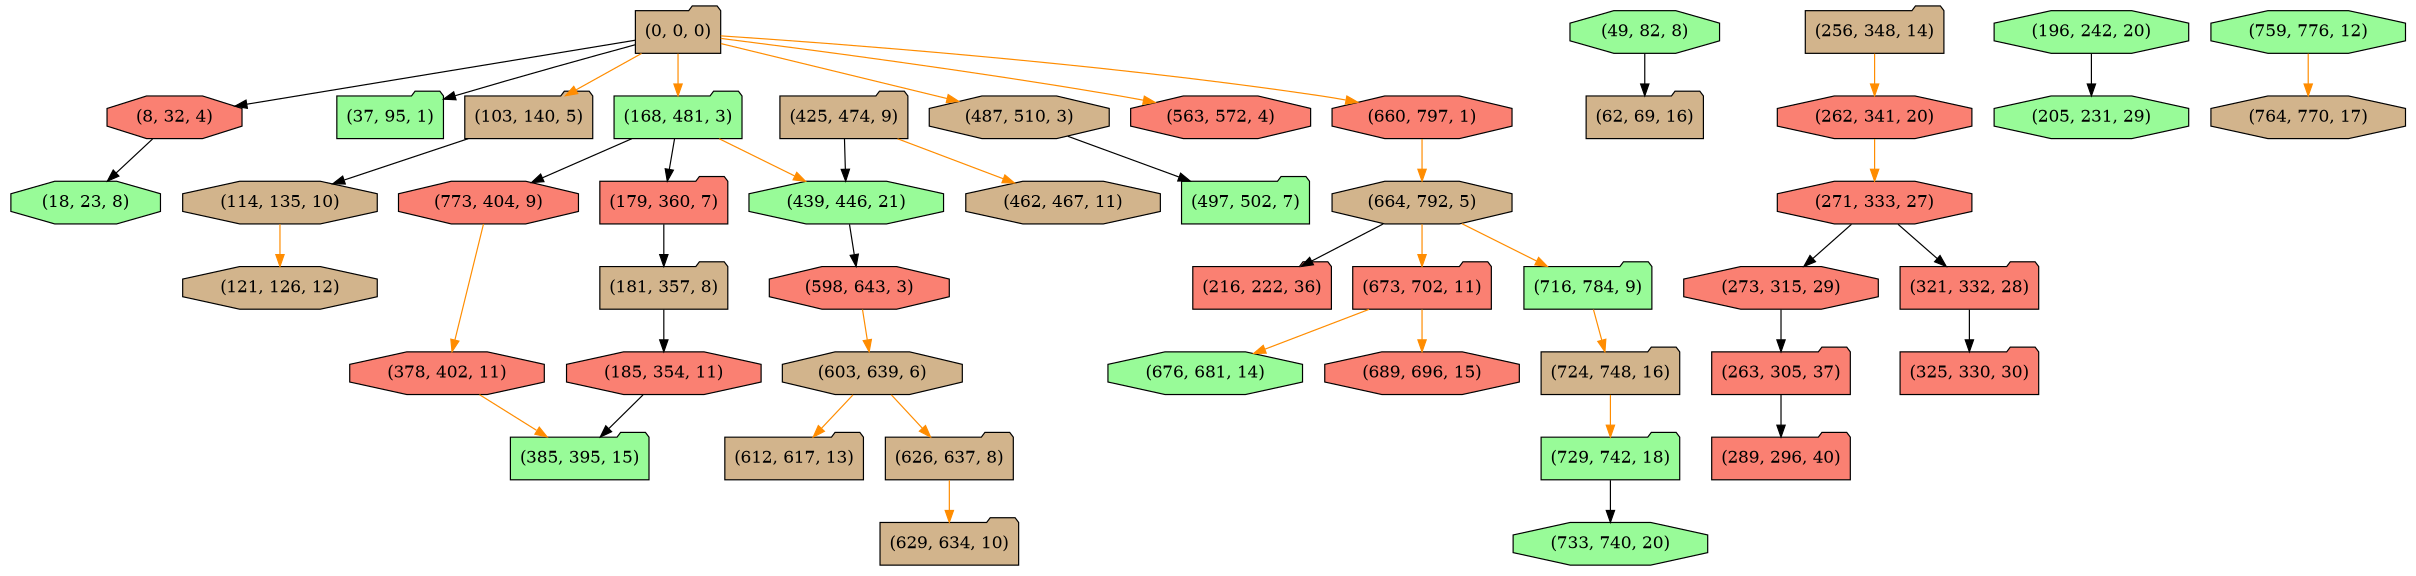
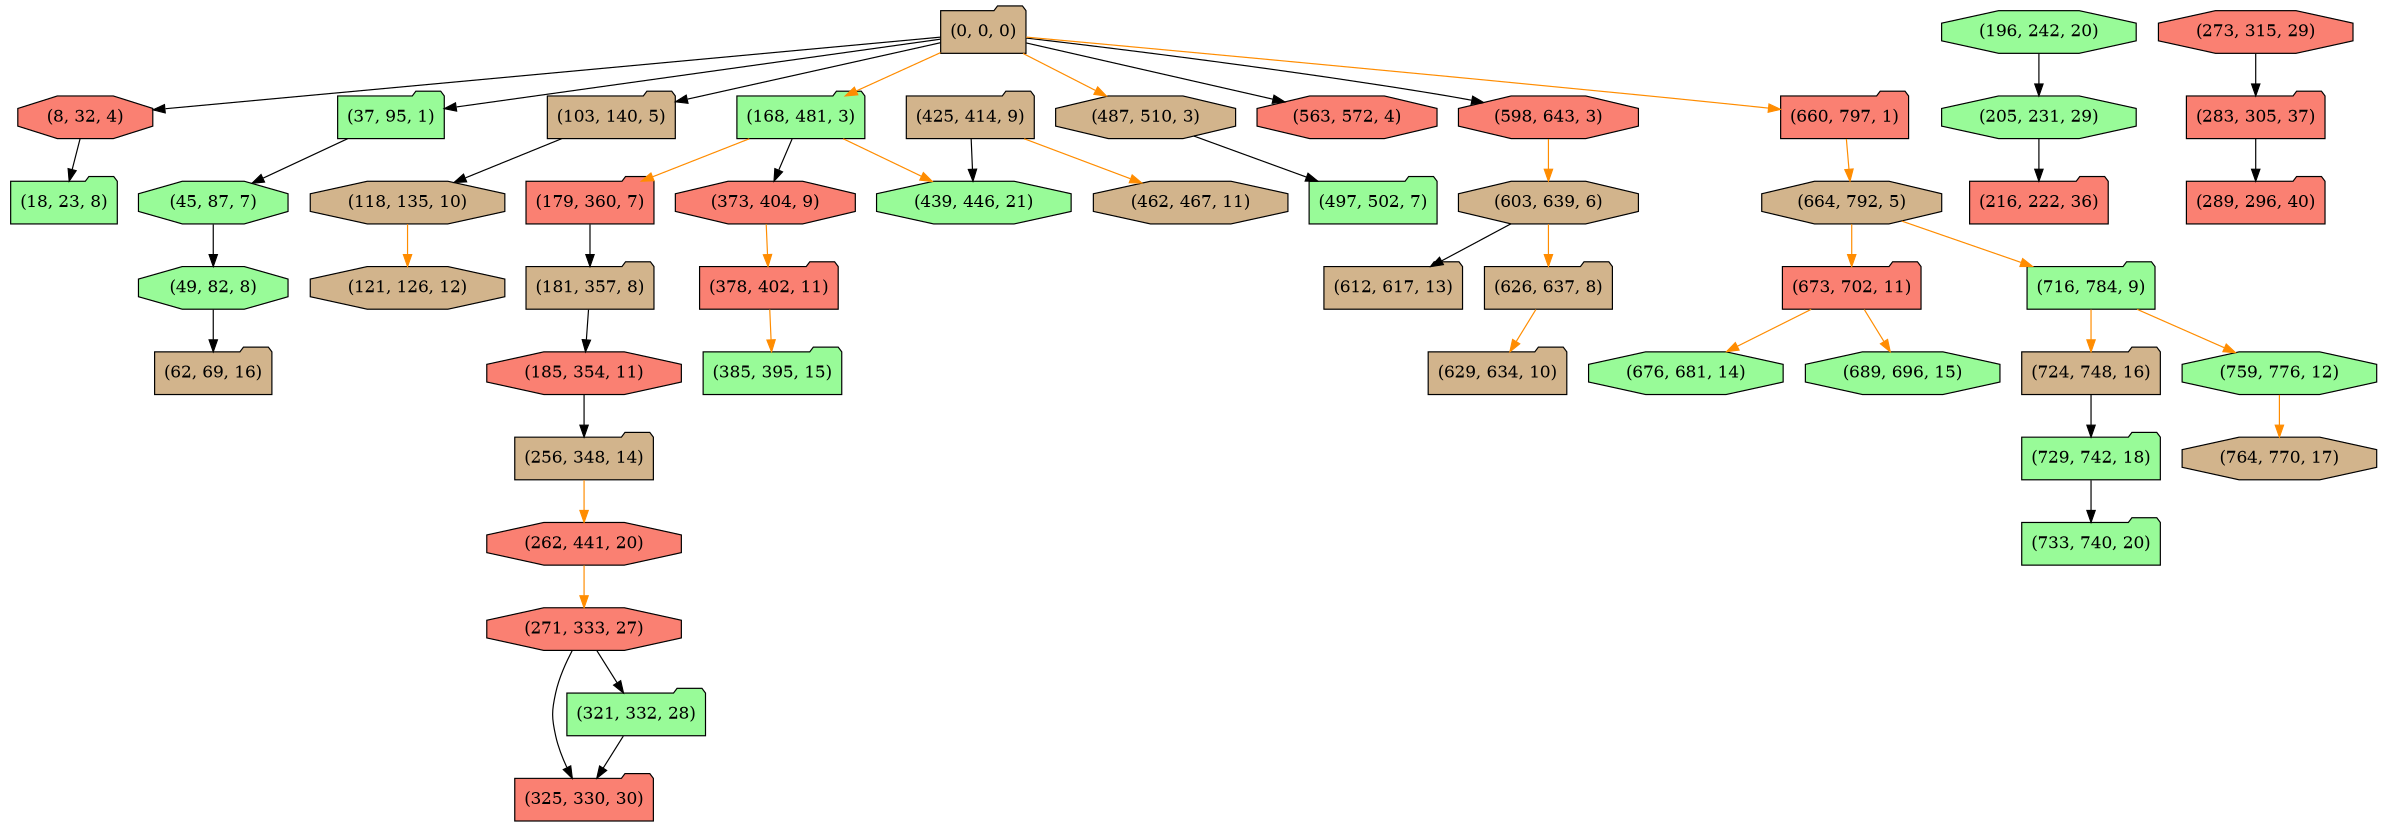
edge "(0, 0, 0)" -> "(563, 572, 4)": color darkorange -> black
edge "(0, 0, 0)" -> "(103, 140, 5)": color darkorange -> black
node "(425, 474, 9)": label "(425, 474, 9)" -> "(425, 414, 9)"
node "(660, 797, 1)": shape octagon -> folder
node "(262, 341, 20)": label "(262, 341, 20)" -> "(262, 441, 20)"
edge "(168, 481, 3)" -> "(179, 360, 7)": color black -> darkorange
node "(18, 23, 8)": shape octagon -> folder
node "(45, 87, 7)": added
node "(114, 135, 10)": label "(114, 135, 10)" -> "(118, 135, 10)"
node "(773, 404, 9)": label "(773, 404, 9)" -> "(373, 404, 9)"
edge "(439, 446, 21)" -> "(598, 643, 3)": now "(0, 0, 0)" -> "(598, 643, 3)"
edge "(271, 333, 27)" -> "(273, 315, 29)": now "(271, 333, 27)" -> "(325, 330, 30)"
edge "(664, 792, 5)" -> "(216, 222, 36)": now "(205, 231, 29)" -> "(216, 222, 36)"
node "(321, 332, 28)": fillcolor salmon -> palegreen
edge "(716, 784, 9)" -> "(759, 776, 12)": added
node "(378, 402, 11)": shape octagon -> folder
node "(689, 696, 15)": fillcolor salmon -> palegreen
node "(263, 305, 37)": label "(263, 305, 37)" -> "(283, 305, 37)"
edge "(724, 748, 16)" -> "(729, 742, 18)": color darkorange -> black
edge "(185, 354, 11)" -> "(385, 395, 15)": now "(185, 354, 11)" -> "(256, 348, 14)"
edge "(603, 639, 6)" -> "(612, 617, 13)": color darkorange -> black
node "(733, 740, 20)": shape octagon -> folder
